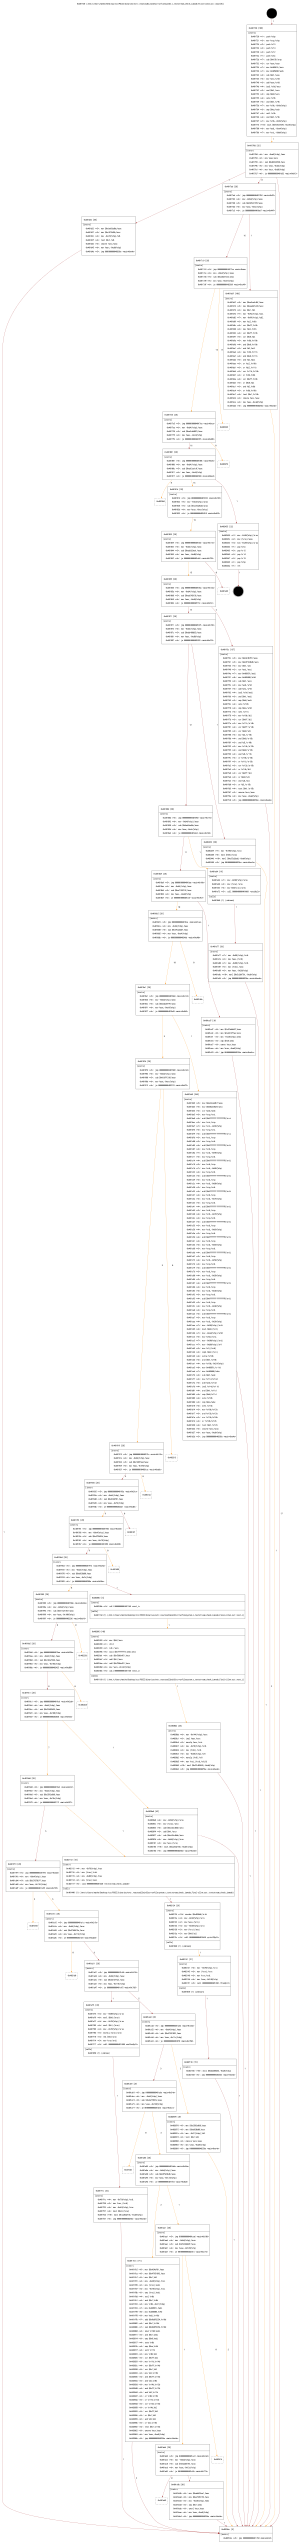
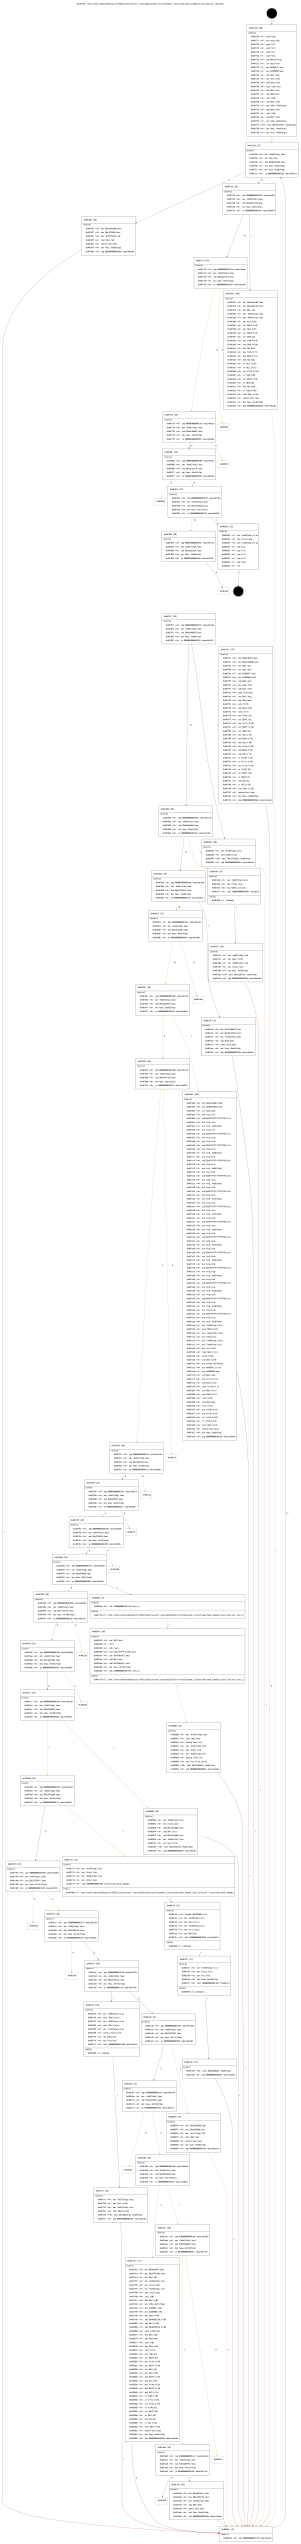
edge "0x401801 [28]" -> "0x402455 [22]": now "0x40181d [28]" -> "0x402455 [22]"
node "0x401855 [28]": removed
edge "0x40178d [32]" -> "0x40256e [5]": reversed
